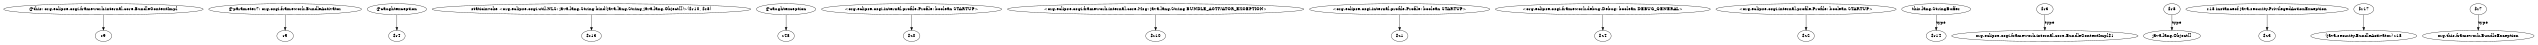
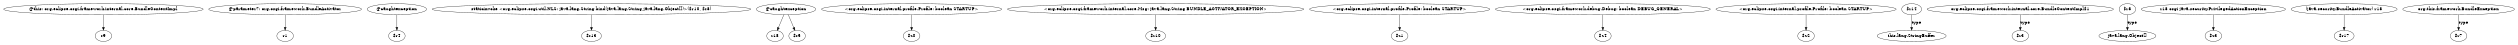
node "r18 instanceof java.security.PrivilegedActionException": label "r18 instanceof java.security.PrivilegedActionException" -> "r18 osgi java.security.PrivilegedActionException"
edge "this.lang.StringBuffer" -> "$r14": reversed
edge "$r3" -> "org.eclipse.osgi.framework.internal.core.BundleContextImpl$1": reversed
edge "$r17" -> "(java.security.BundleActivator) r18": reversed
edge "$r7" -> "org.this.framework.BundleException": reversed
node "r5": label "r5" -> "r1"
node "r48": label "r48" -> "r18"
node "$r5": added
